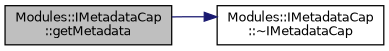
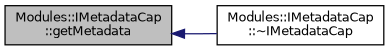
edge "Modules::IMetadataCap ::getMetadata" -> "Modules::IMetadataCap ::~IMetadataCap": reversed
